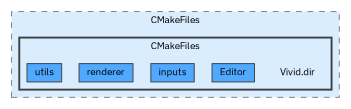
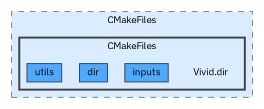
node "renderer": label "renderer" -> "dir"
node "Editor": removed
